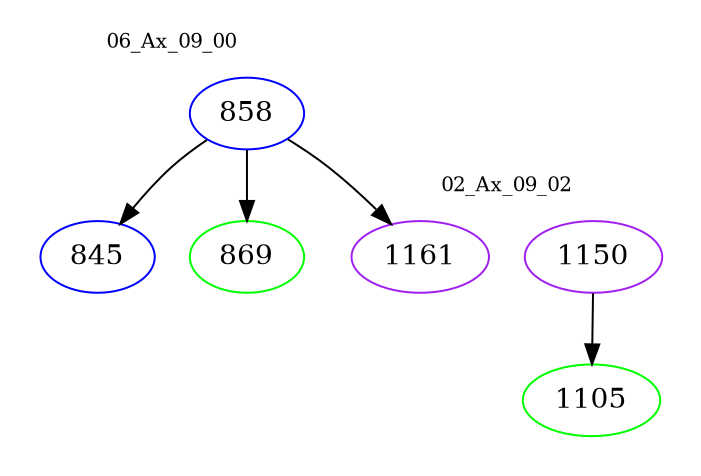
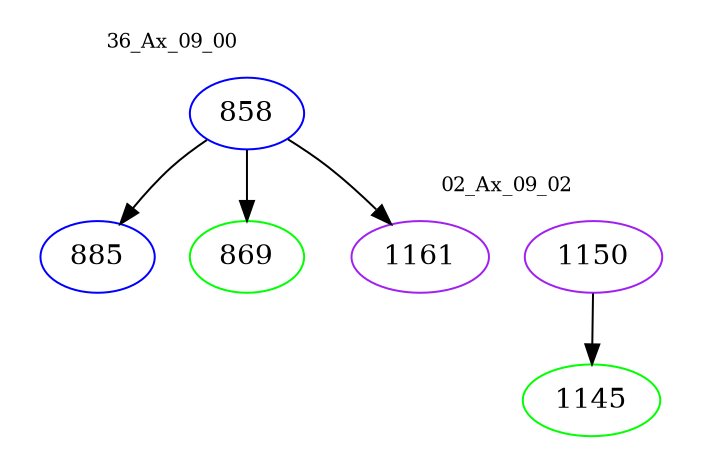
cluster "06_Ax_09_00": label "06_Ax_09_00" -> "36_Ax_09_00"
node "845": label "845" -> "885"
node "1105": label "1105" -> "1145"
